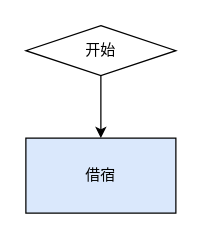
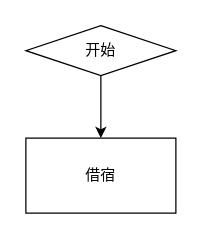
node "借宿": fillcolor #dae8fc -> #ffffff
